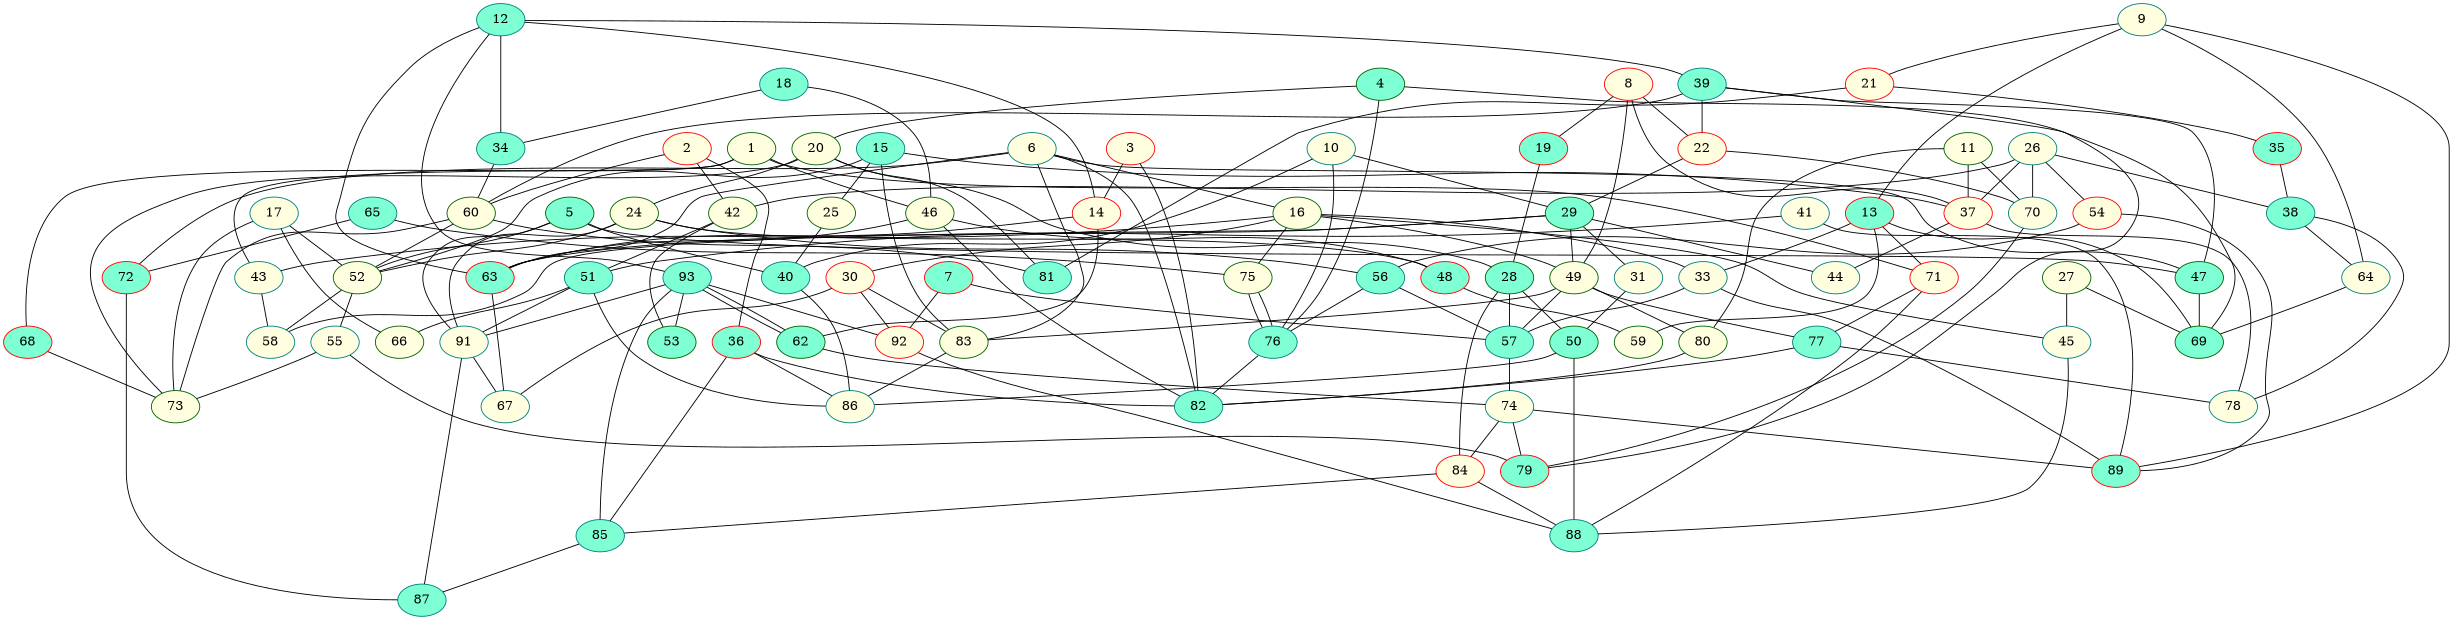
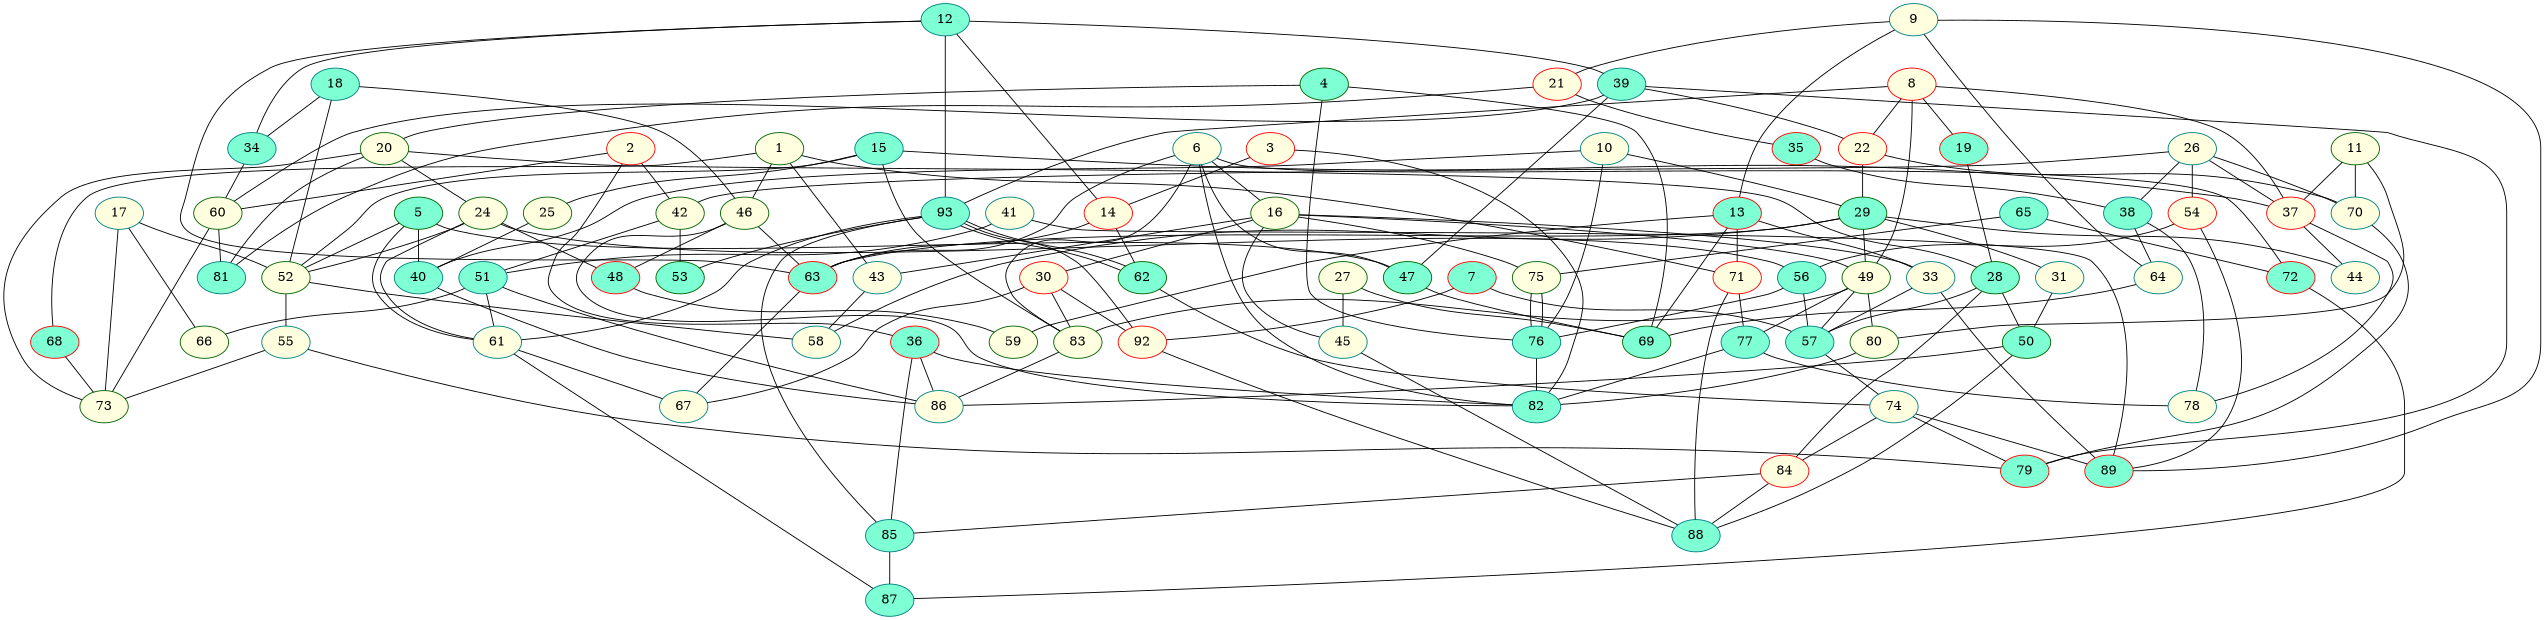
edge "8" -- "93": added
edge "60" -- "52": now "18" -- "52"
node "91": label "91" -> "61"
